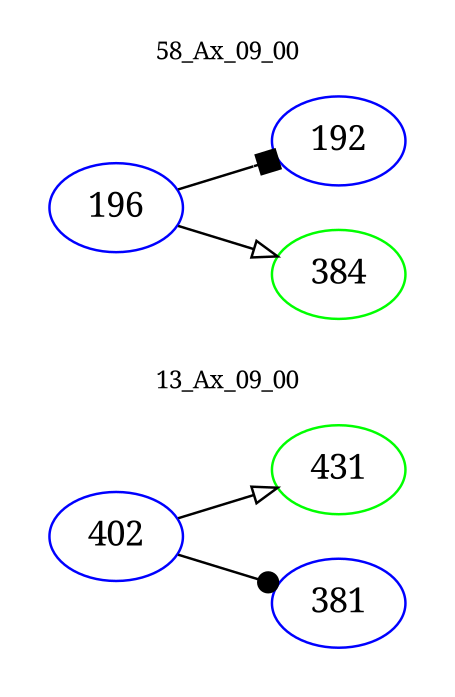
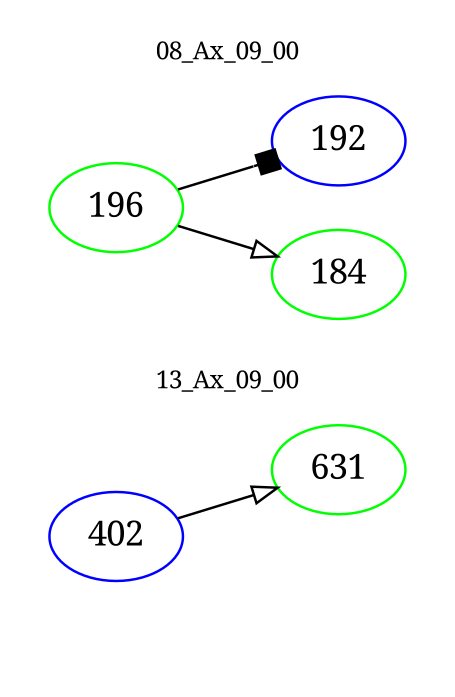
cluster "58_Ax_09_00": label "58_Ax_09_00" -> "08_Ax_09_00"
node "196": color blue -> green
node "384": label "384" -> "184"
node "431": label "431" -> "631"
node "381": removed
